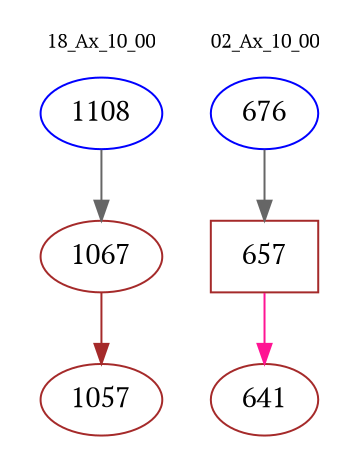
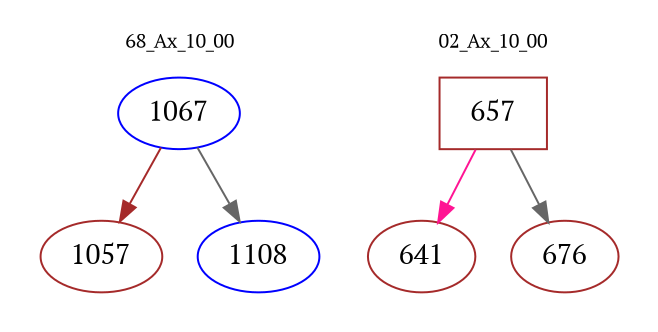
cluster "18_Ax_10_00": label "18_Ax_10_00" -> "68_Ax_10_00"
node "676": color blue -> brown
edge "1108" -> "1067": reversed
edge "676" -> "657": reversed
node "1067": color brown -> blue
